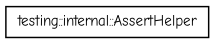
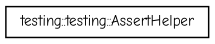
node "testing::internal::AssertHelper": label "testing::internal::AssertHelper" -> "testing::testing::AssertHelper"
